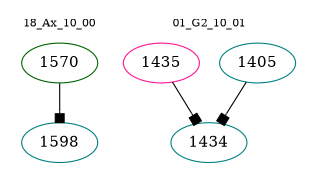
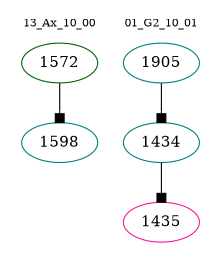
cluster "18_Ax_10_00": label "18_Ax_10_00" -> "13_Ax_10_00"
node "1570": label "1570" -> "1572"
node "1405": label "1405" -> "1905"
edge "1435" -> "1434": reversed
